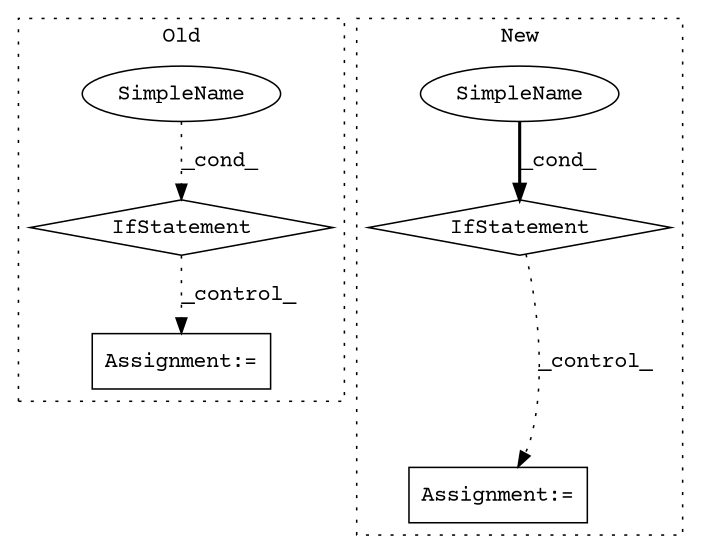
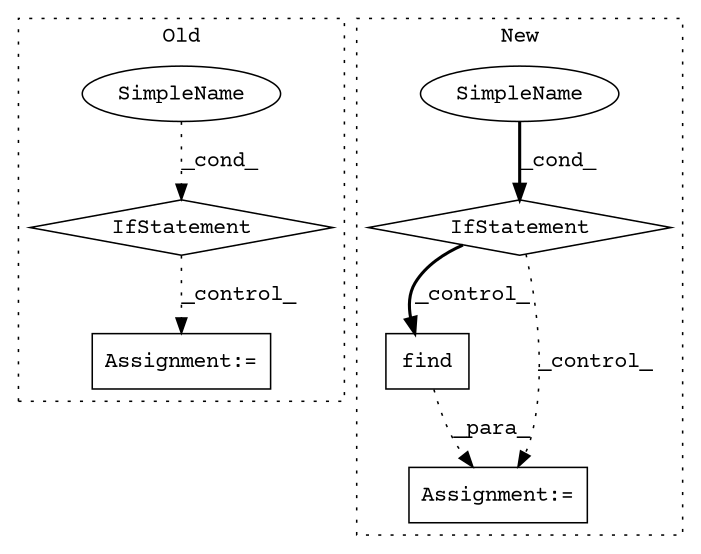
node "find": added
